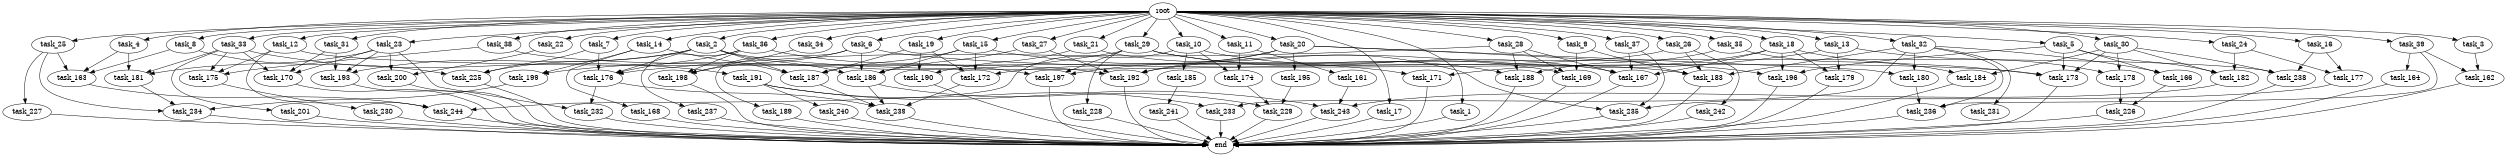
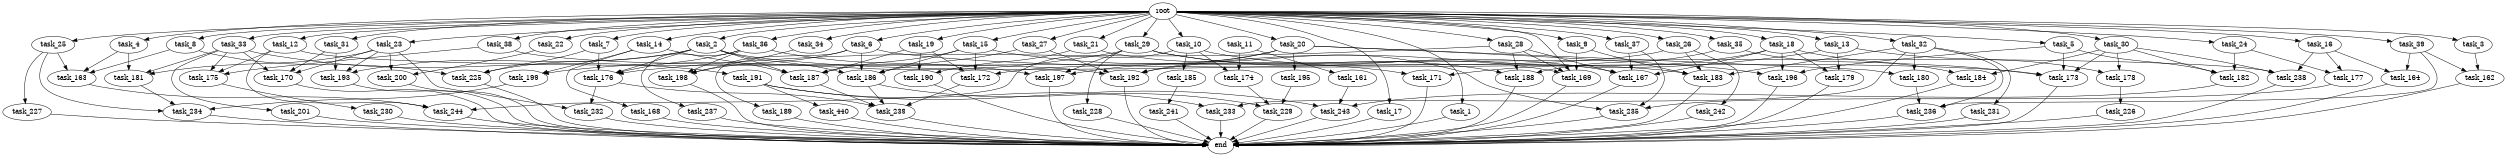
edge "root" -> "task_11": now "root" -> "task_169"
edge "task_16" -> "task_164": added
node "task_166": removed
node "task_240": label "task_240" -> "task_440"
edge "task_231" -> "end": added
